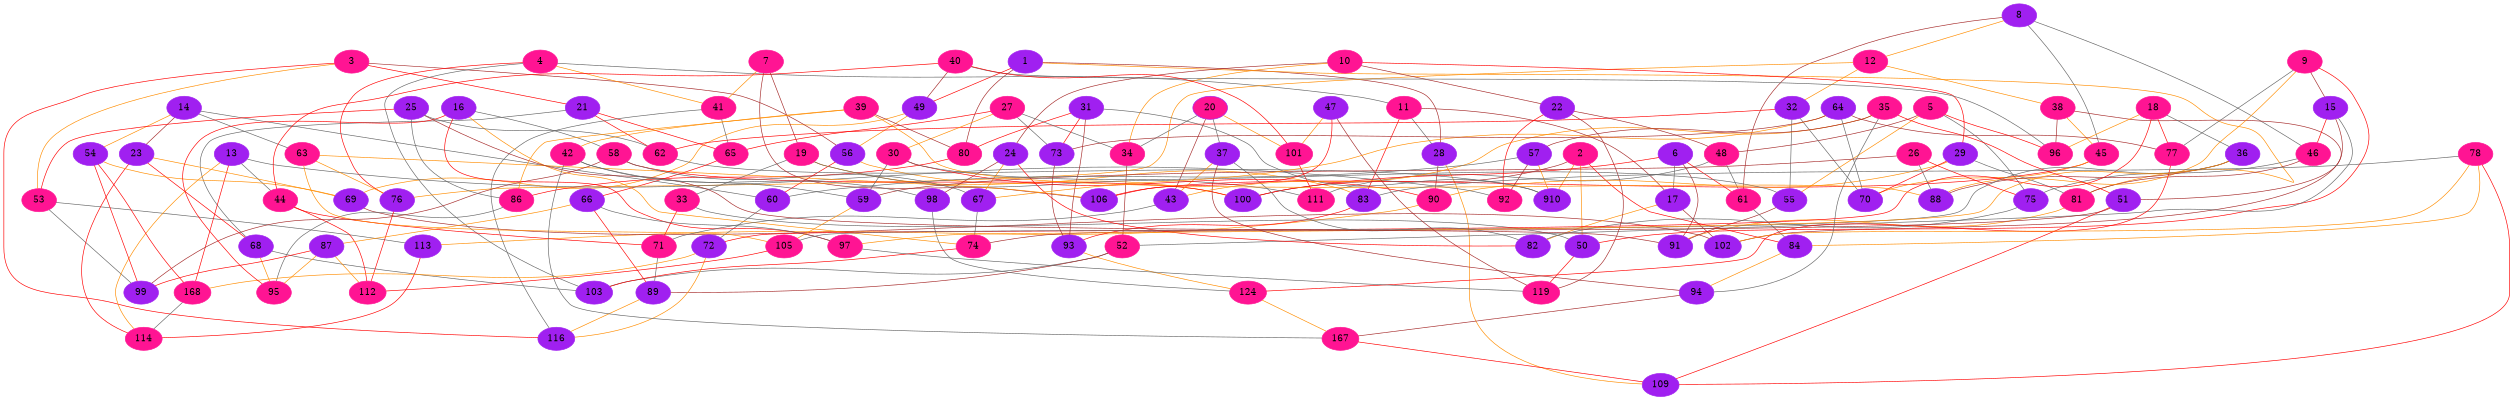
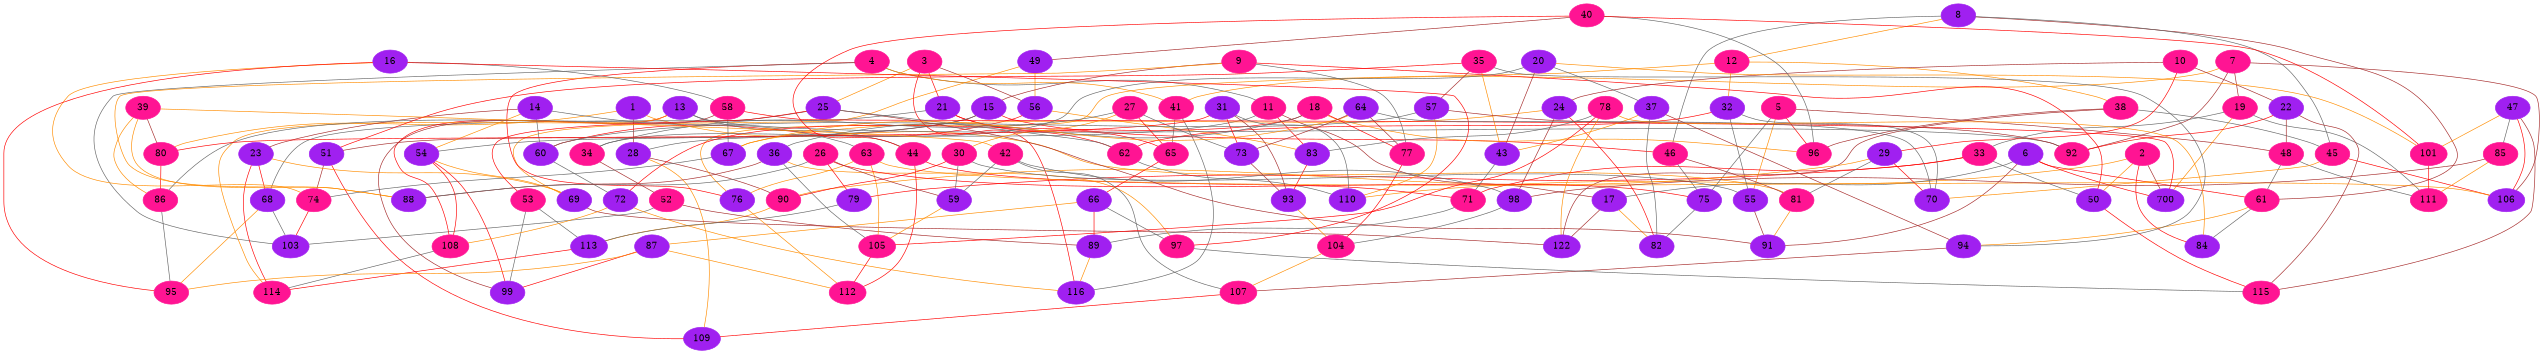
edge "10" -- "34": removed
edge "1" -- "49": removed
edge "3" -- "53": now "3" -- "25"
edge "1" -- "80": color brown -> darkorange
node "20": fillcolor deeppink -> purple
edge "7" -- "92": added
edge "38" -- "45": color darkorange -> gray40
node "85": added
node "79": added
node "100": label "100" -> "700"
node "910": label "910" -> "110"
edge "15" -- "52": now "15" -- "54"
edge "76" -- "112": color red -> darkorange
node "102": label "102" -> "122"
edge "84" -- "94": now "61" -- "94"
node "168": label "168" -> "108"
node "124": label "124" -> "104"
node "119": label "119" -> "115"
node "167": label "167" -> "107"
edge "78" -- "109": now "78" -- "105"
